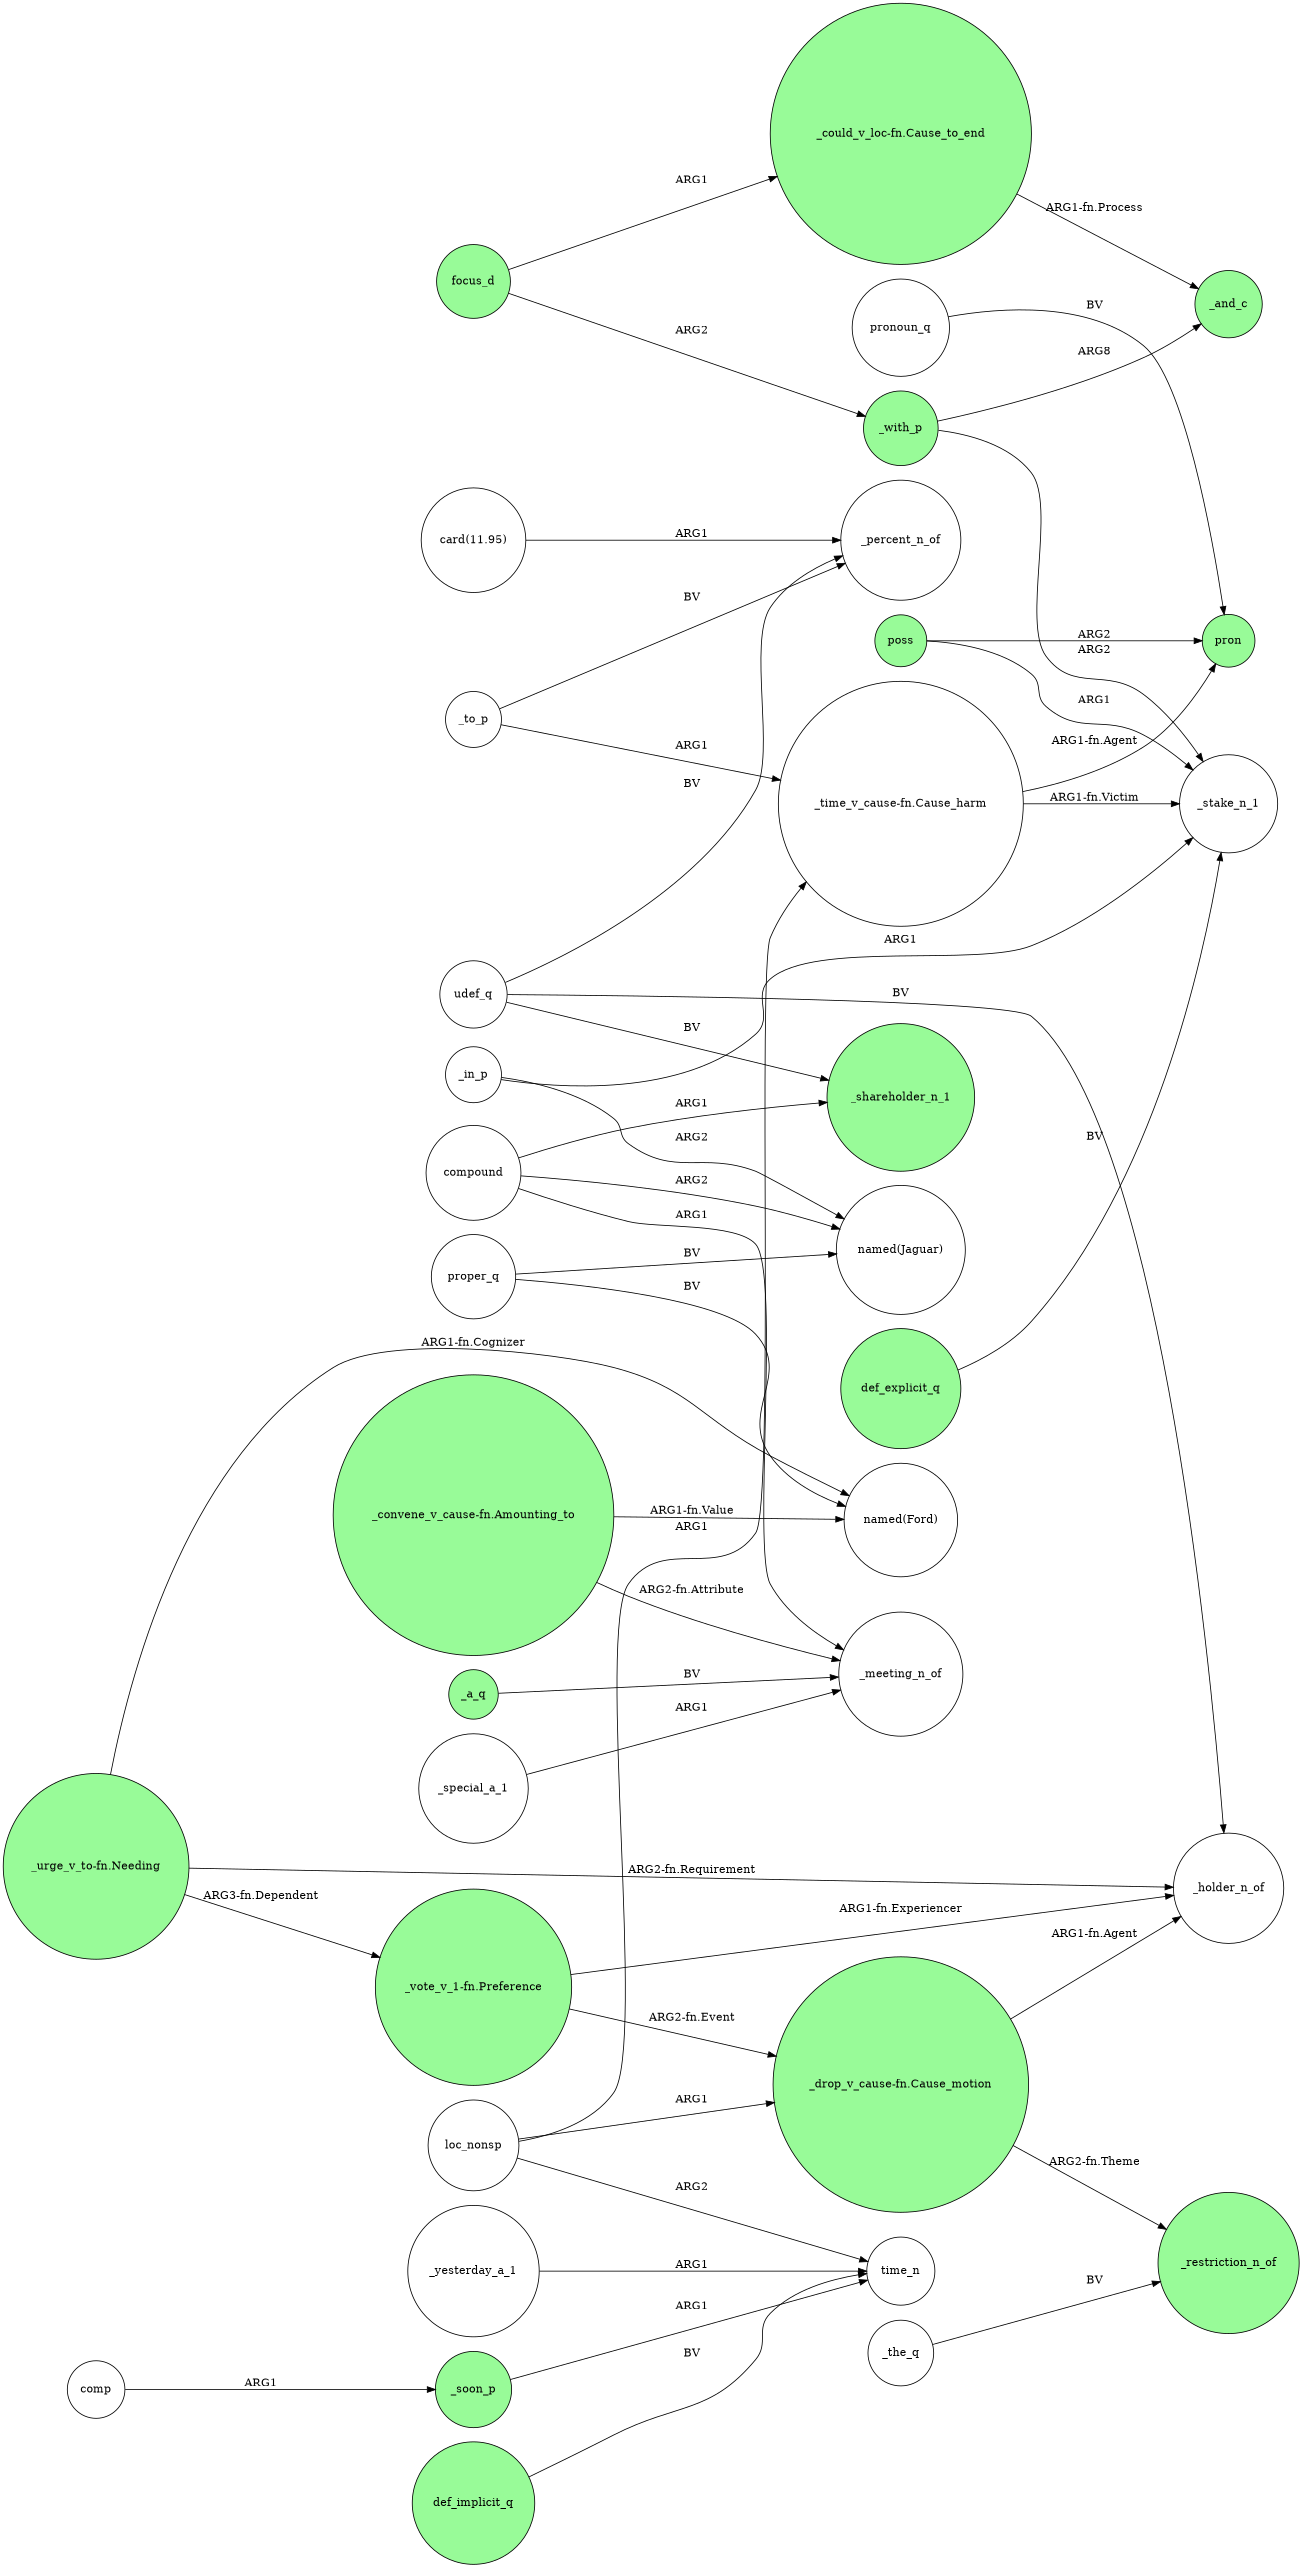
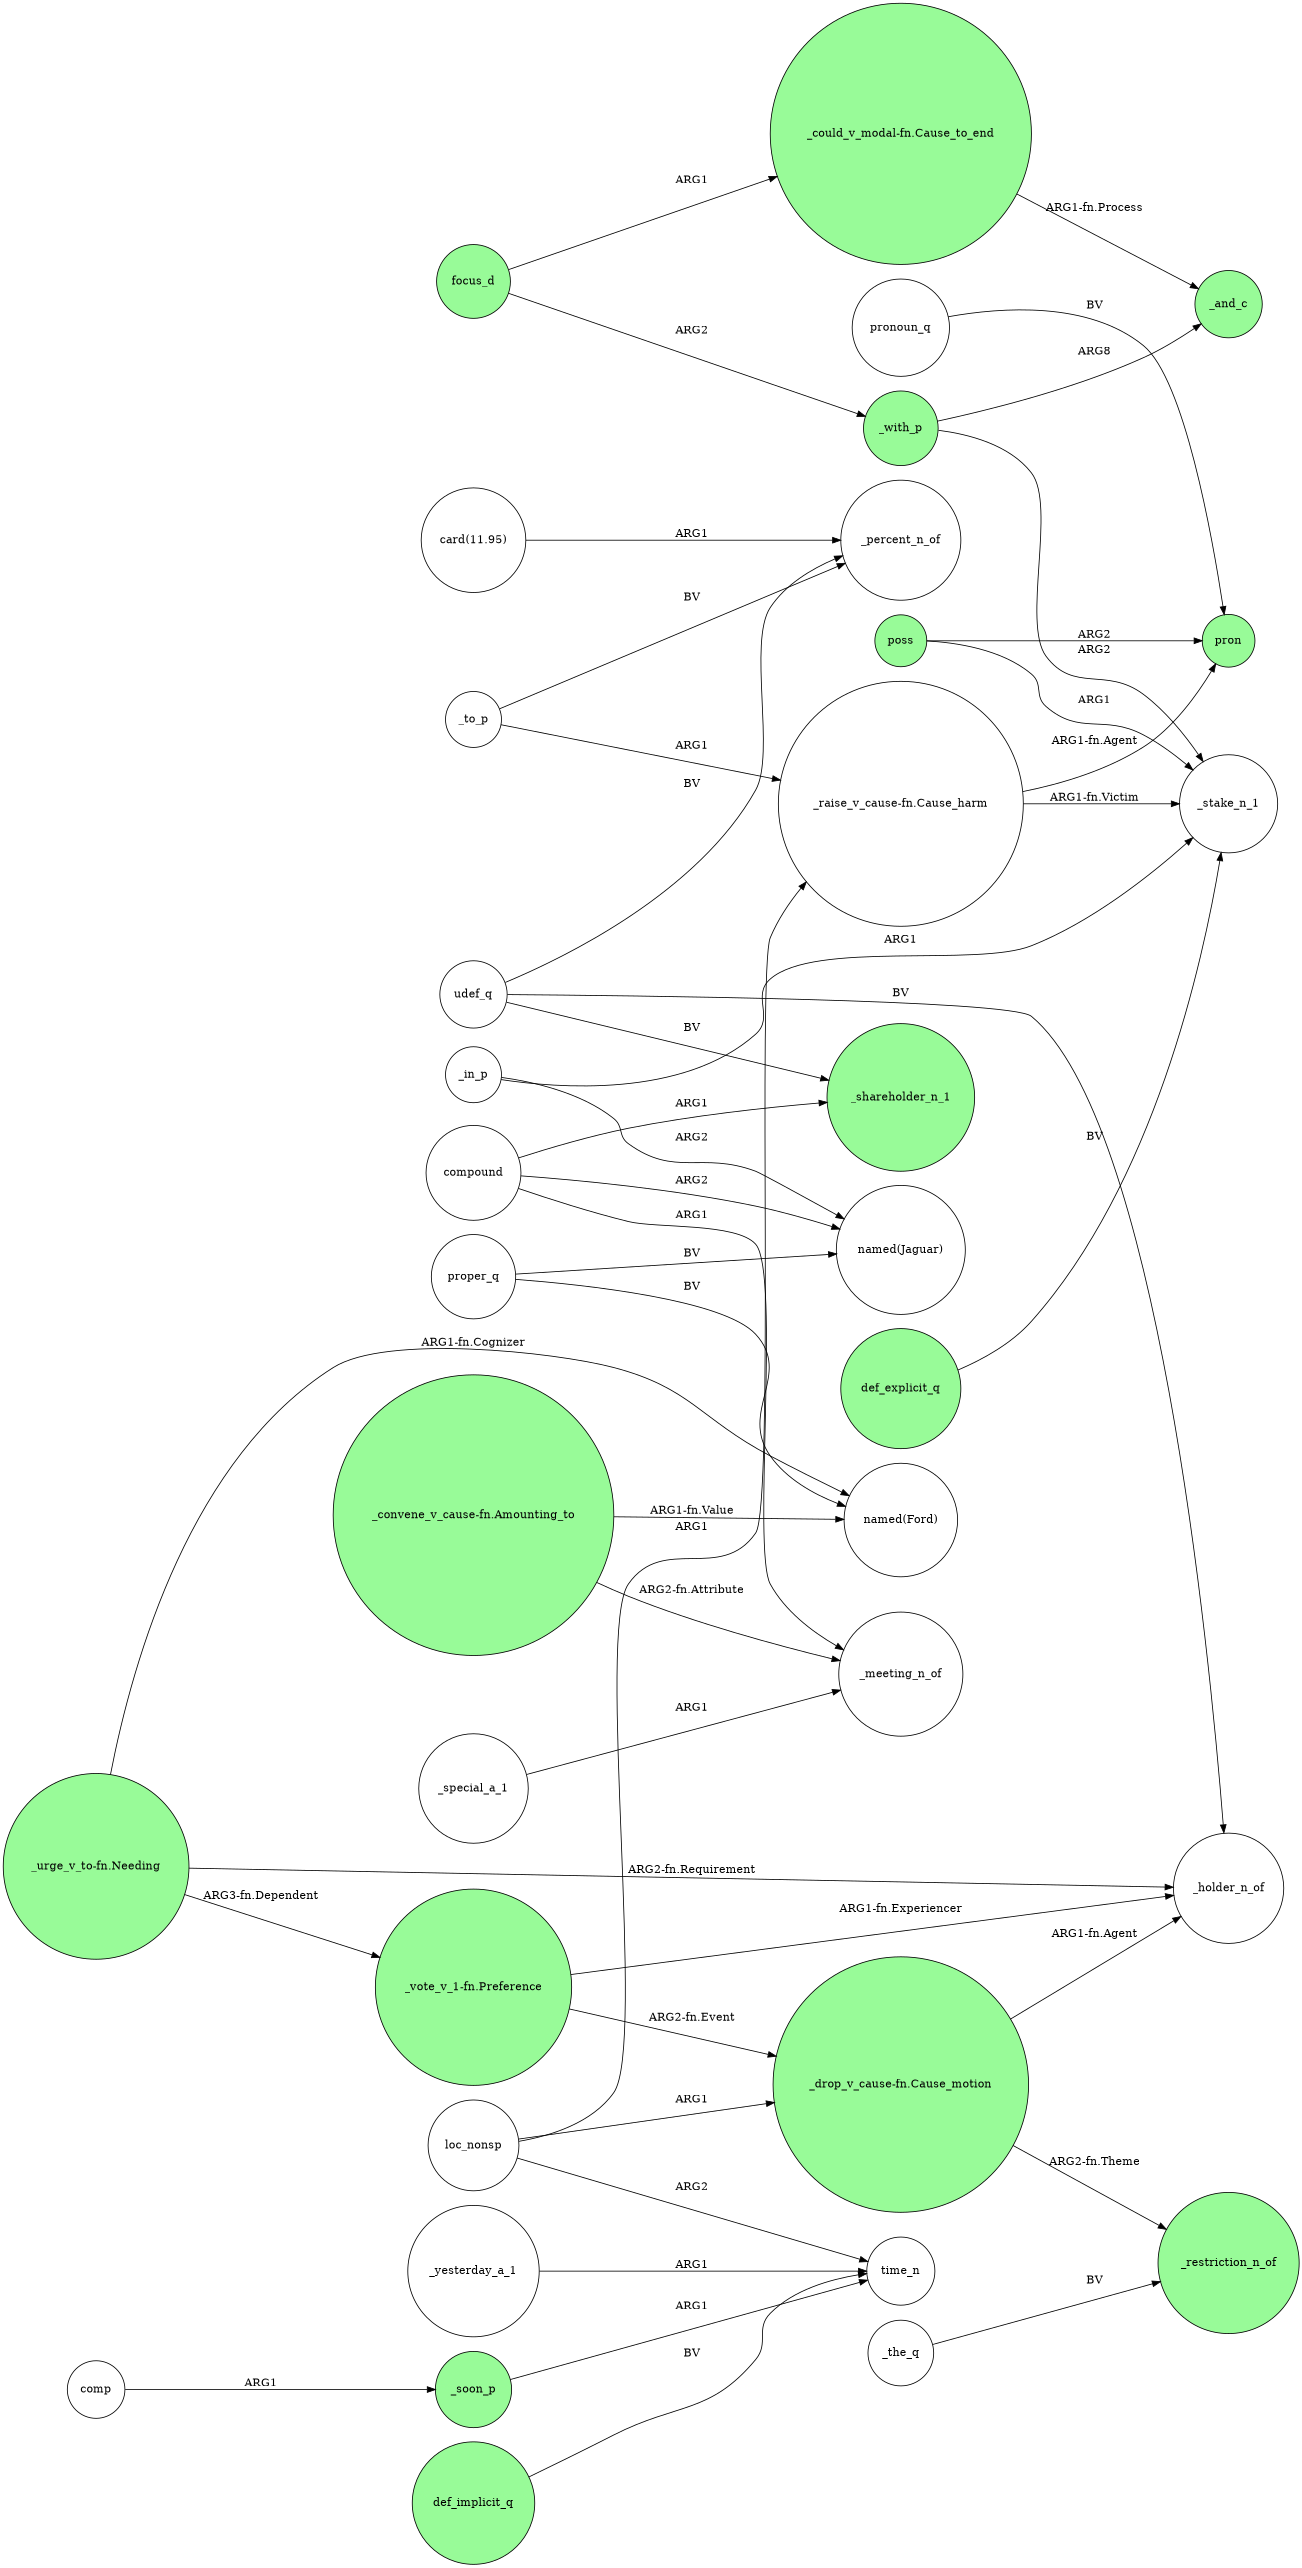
node "_could_v_loc-fn.Cause_to_end": label "_could_v_loc-fn.Cause_to_end" -> "_could_v_modal-fn.Cause_to_end"
node "_time_v_cause-fn.Cause_harm": label "_time_v_cause-fn.Cause_harm" -> "_raise_v_cause-fn.Cause_harm"
node "_a_q": removed
